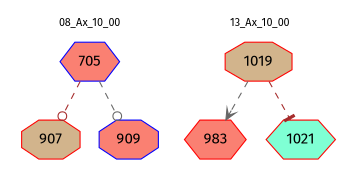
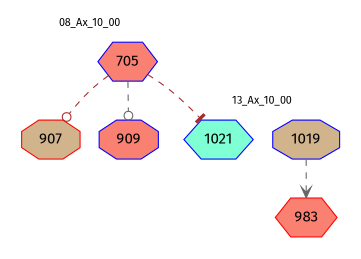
node "1019": color red -> blue
edge "1019" -> "1021": now "705" -> "1021"
node "1021": color red -> blue
